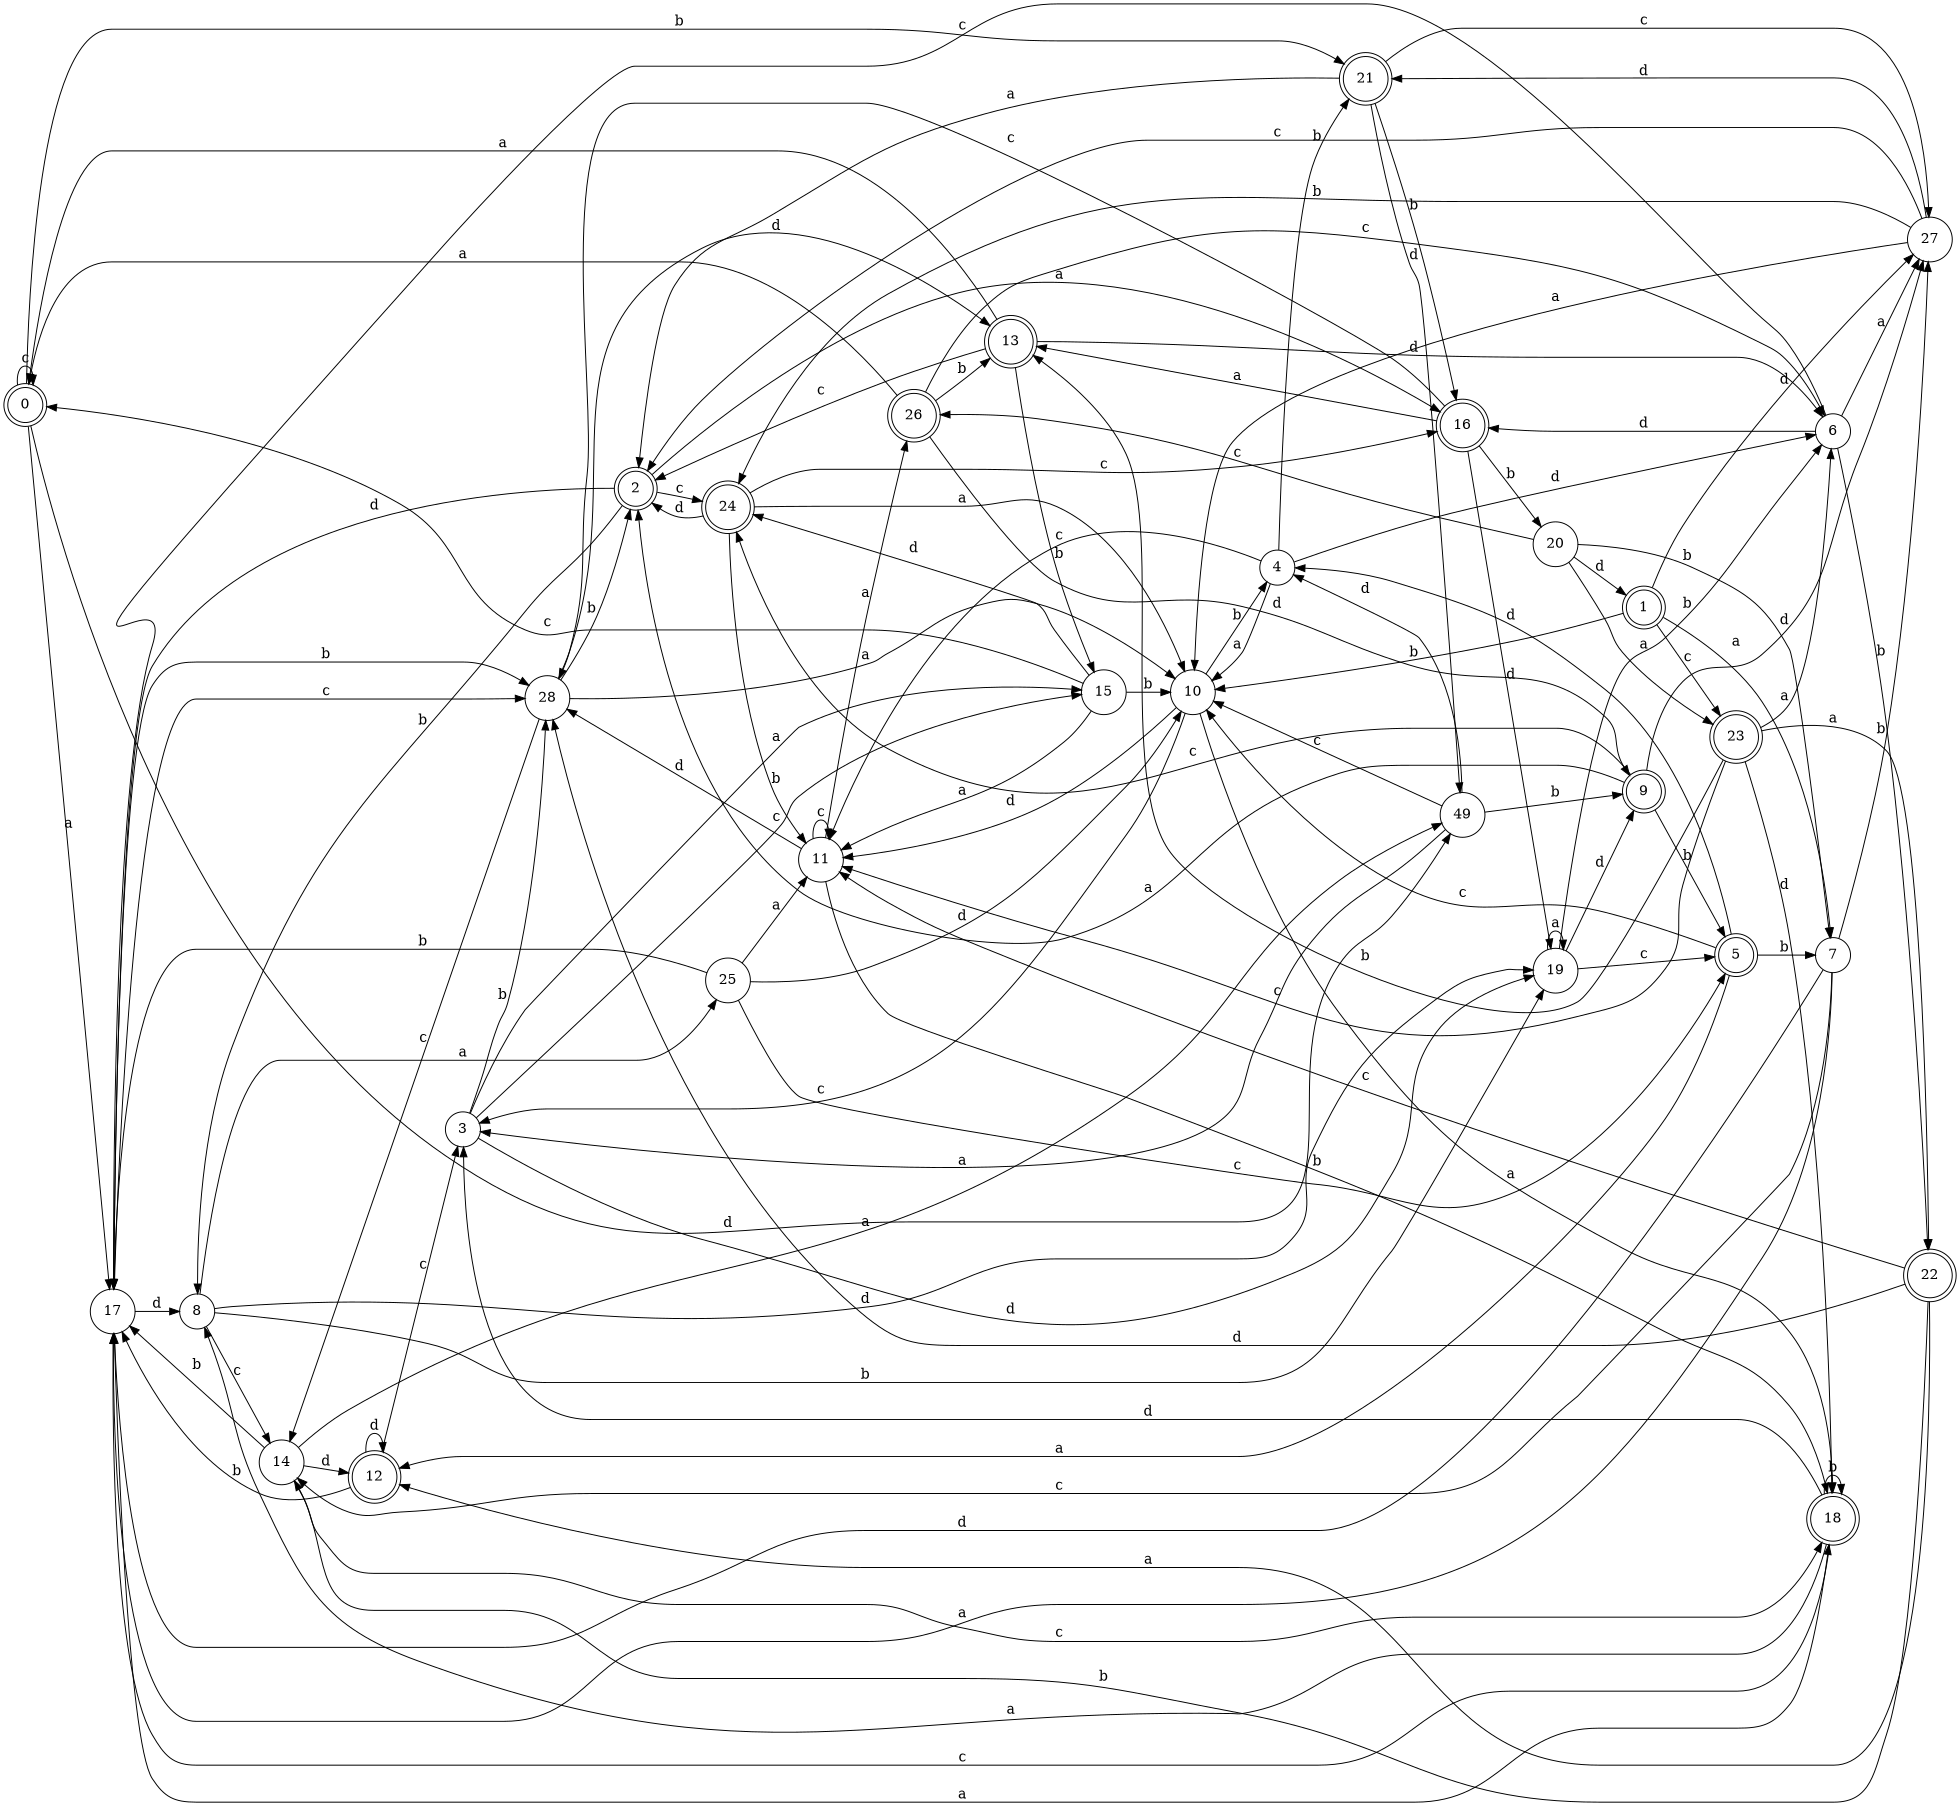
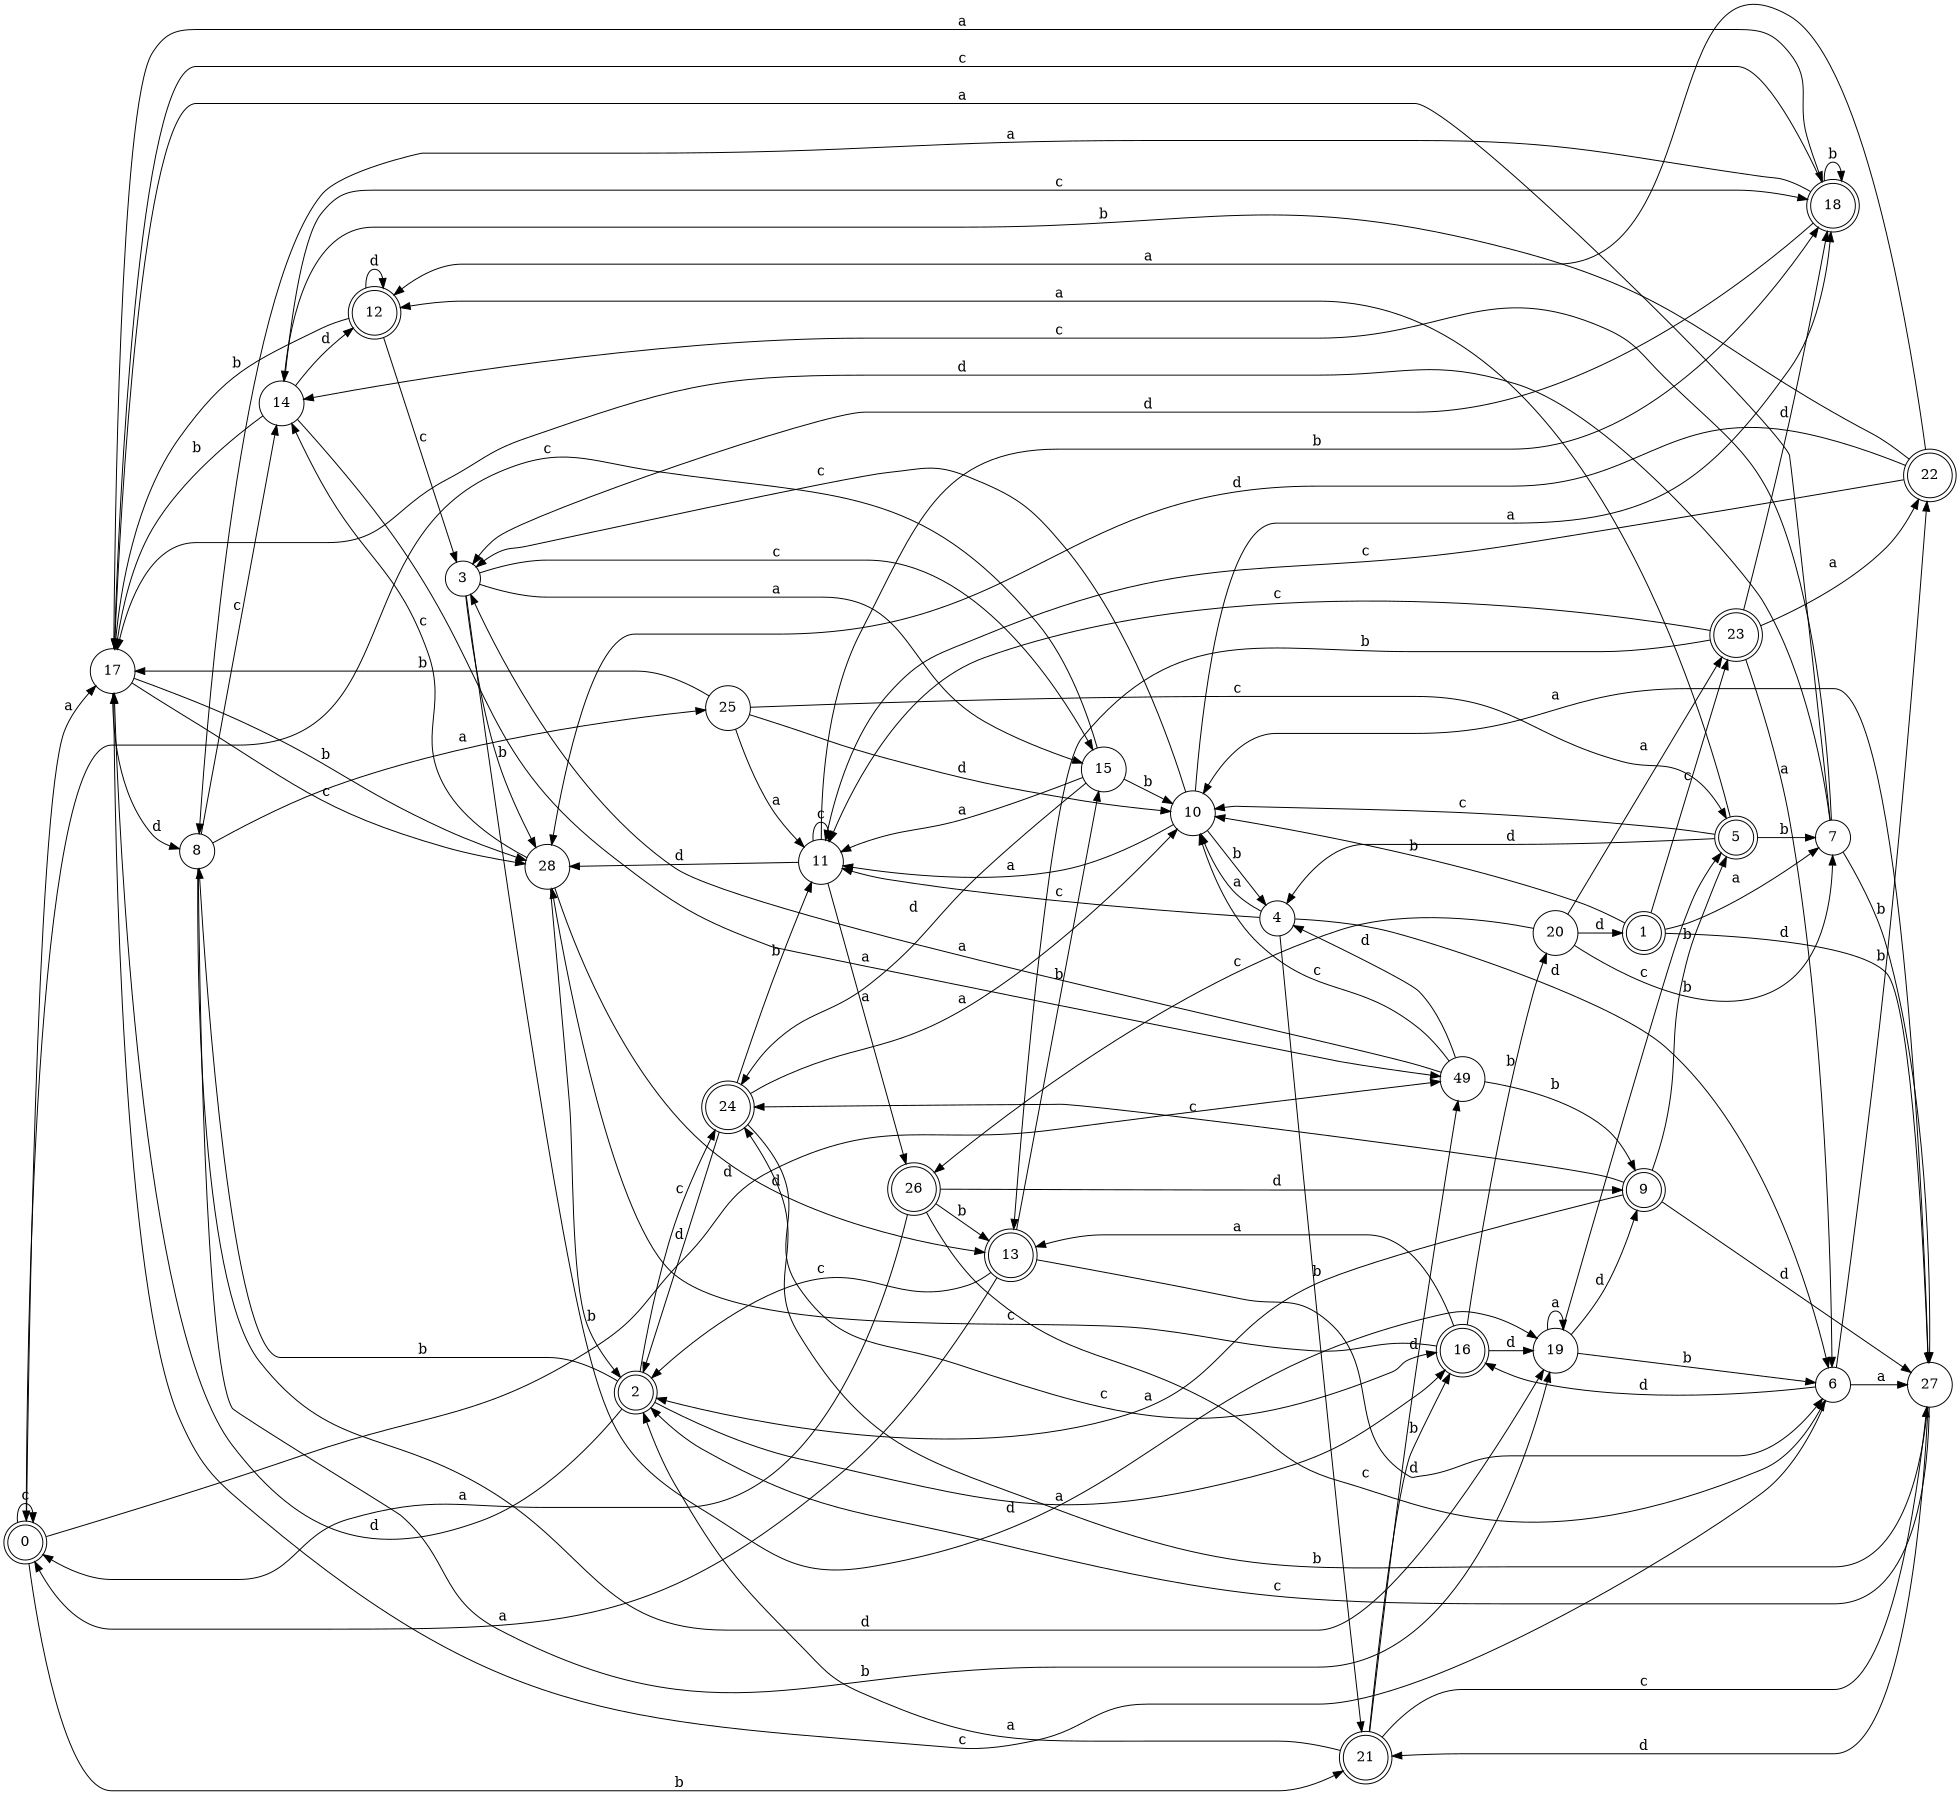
edge "28" -> "10": removed, label "a"
edge "10" -> "11": label "d" -> "a"
